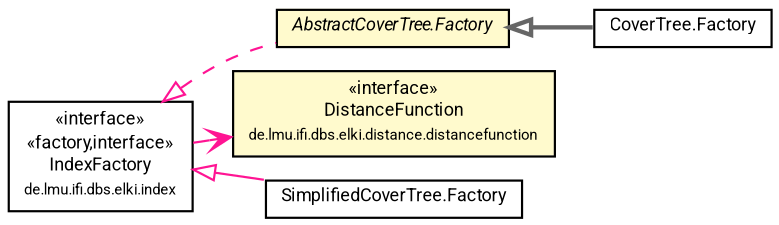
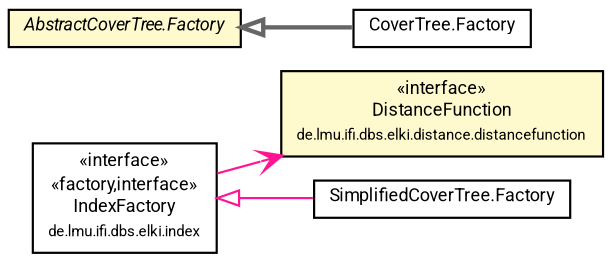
edge "AbstractCoverTree.Factory" -> "IndexFactory": removed
